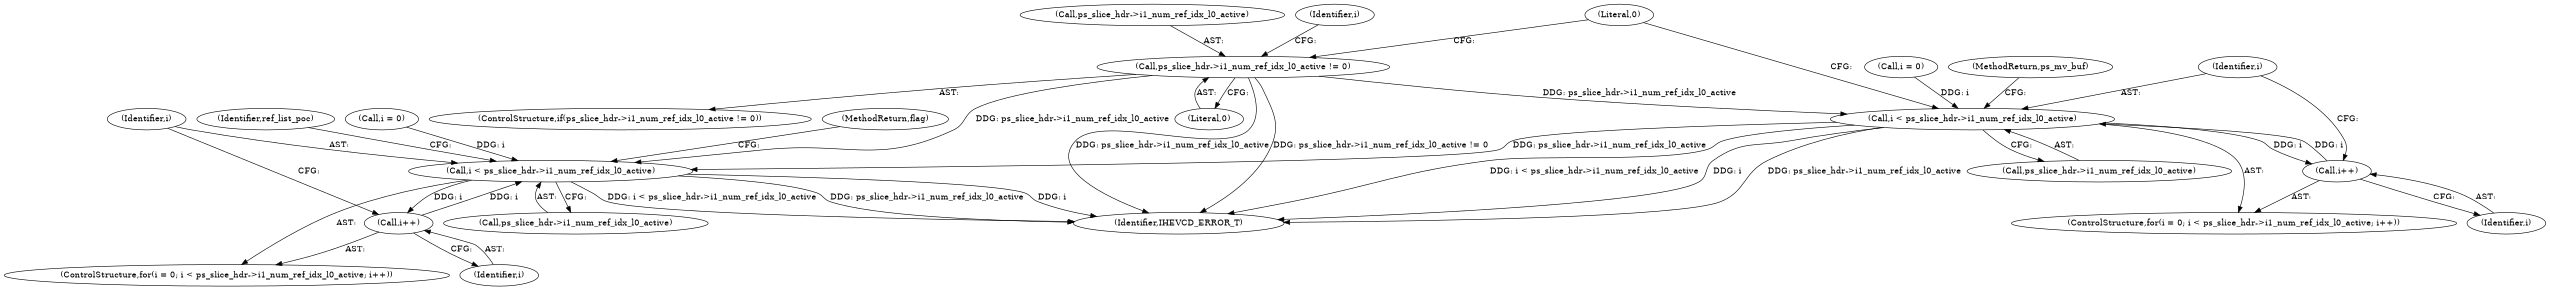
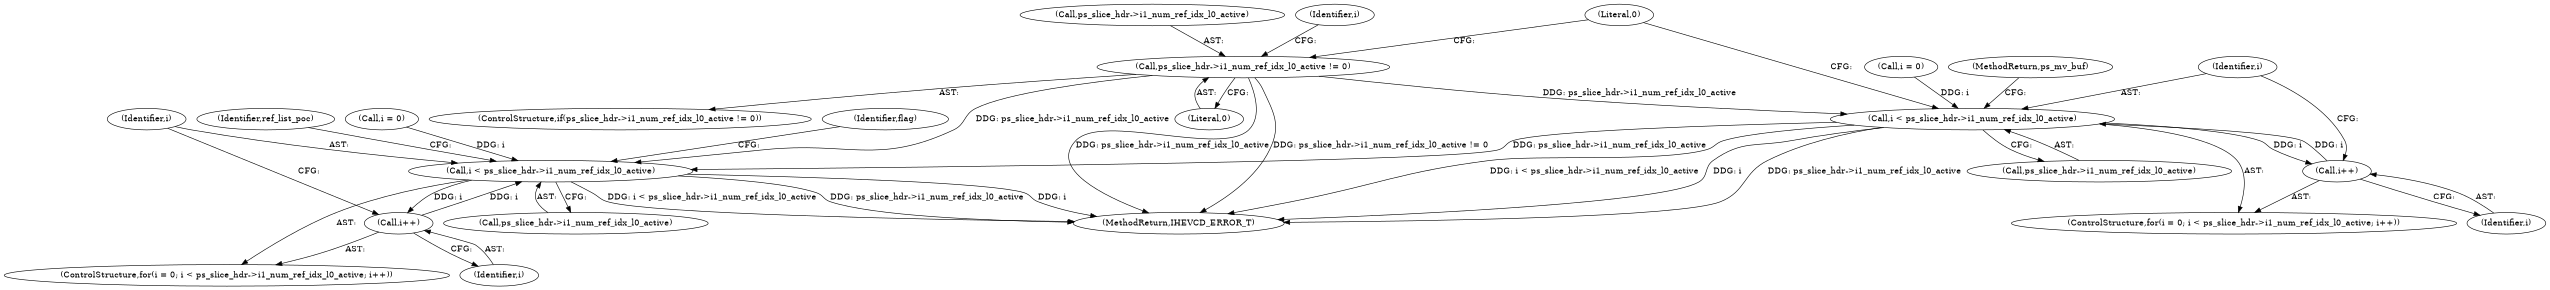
node "(MethodReturn,flag)": label "(MethodReturn,flag)" -> "(Identifier,flag)"
node "(Identifier,IHEVCD_ERROR_T)": label "(Identifier,IHEVCD_ERROR_T)" -> "(MethodReturn,IHEVCD_ERROR_T)"
